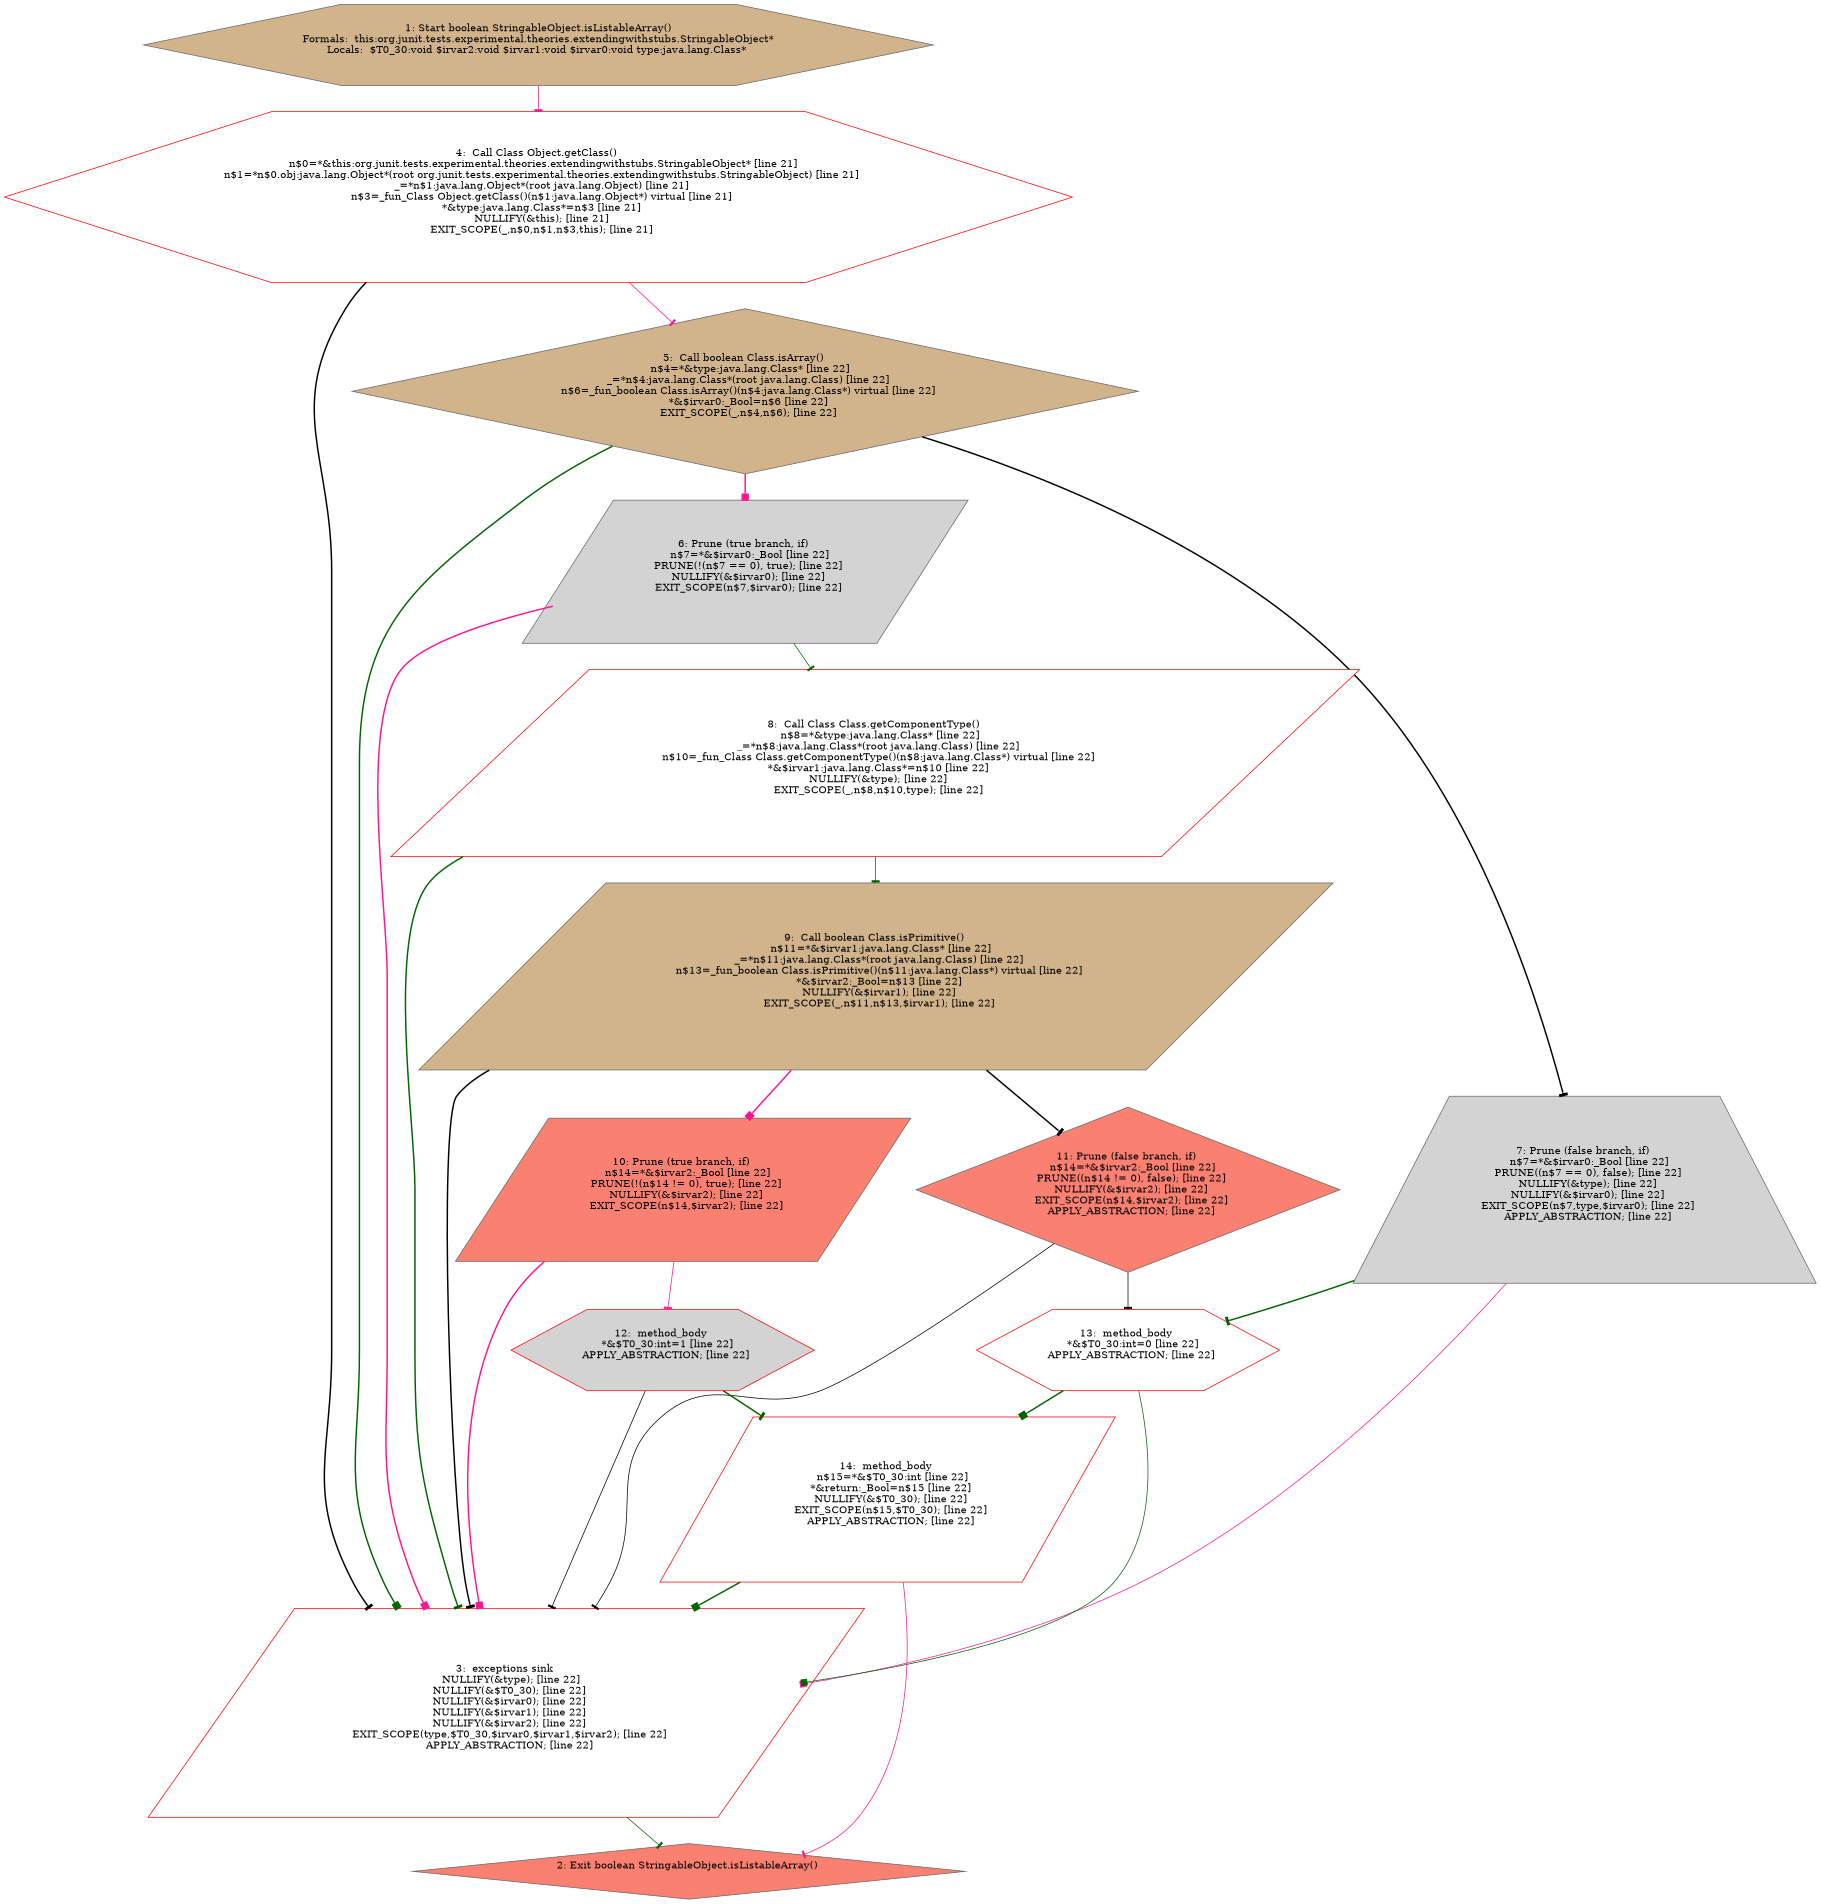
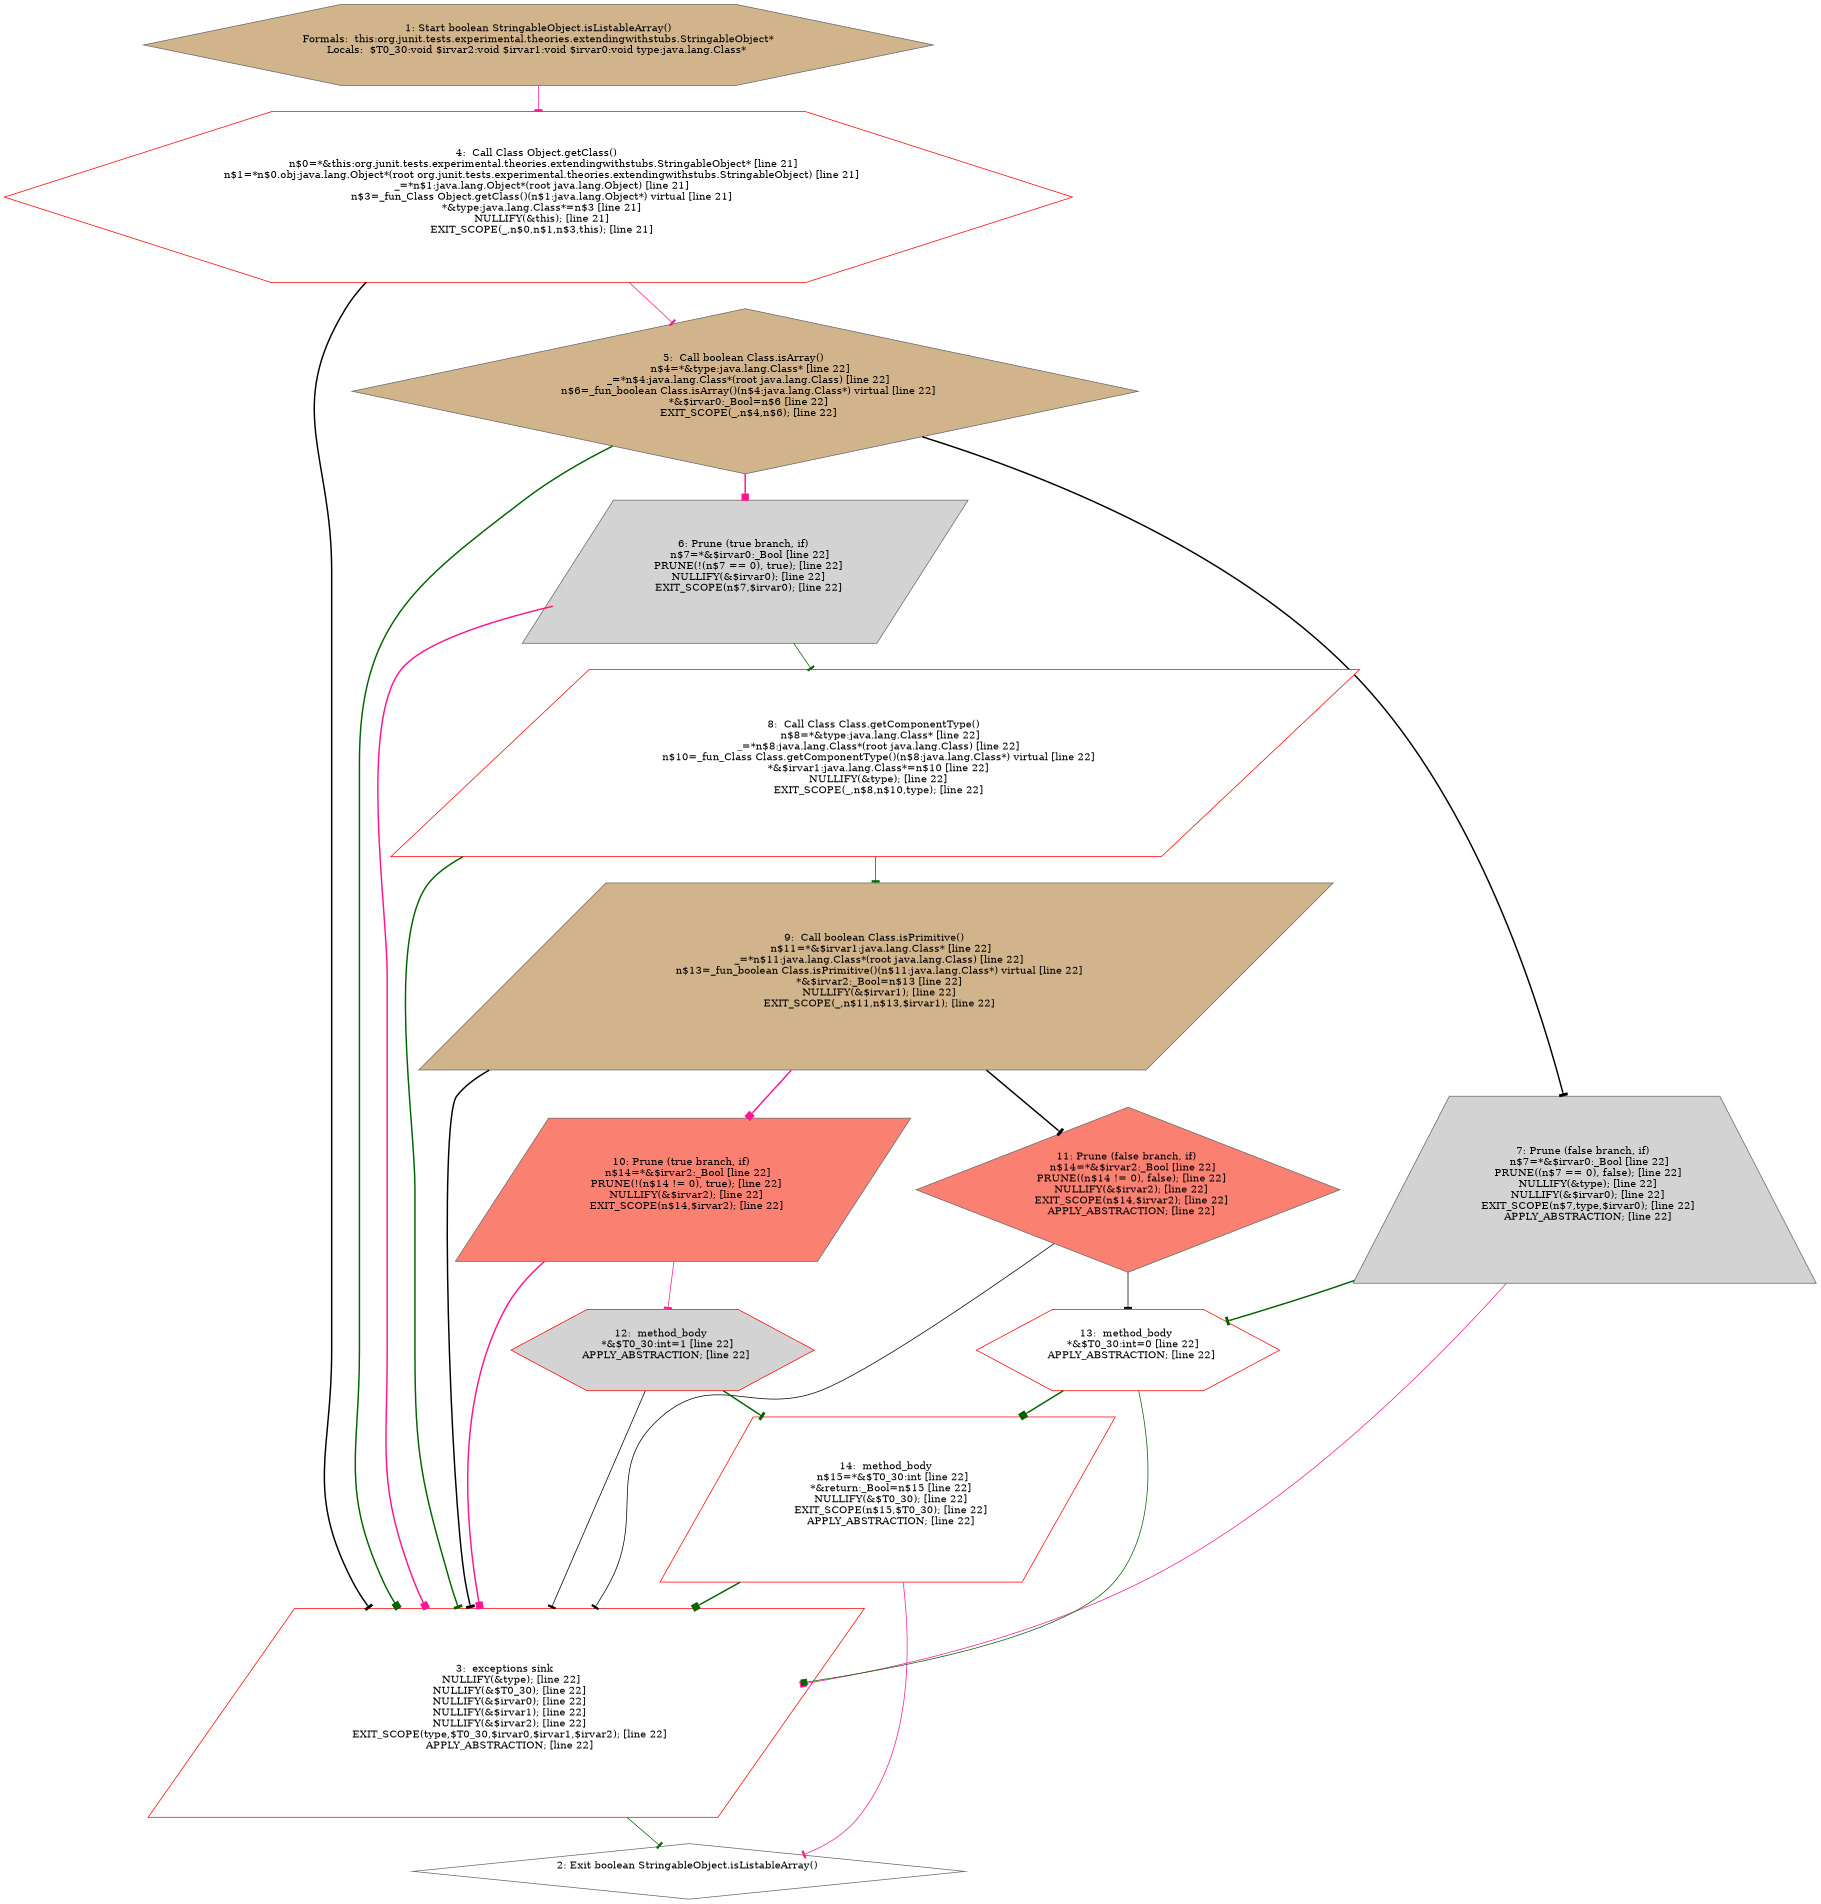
node "2: Exit boolean StringableObject.isListableArray()": fillcolor salmon -> white
